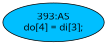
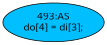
node "393:AS do[4] = di[3];": label "393:AS do[4] = di[3];" -> "493:AS do[4] = di[3];"
